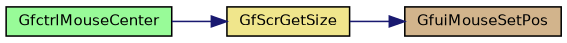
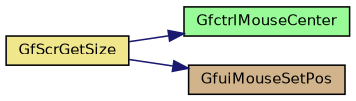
edge "GfctrlMouseCenter" -> "GfScrGetSize": reversed
